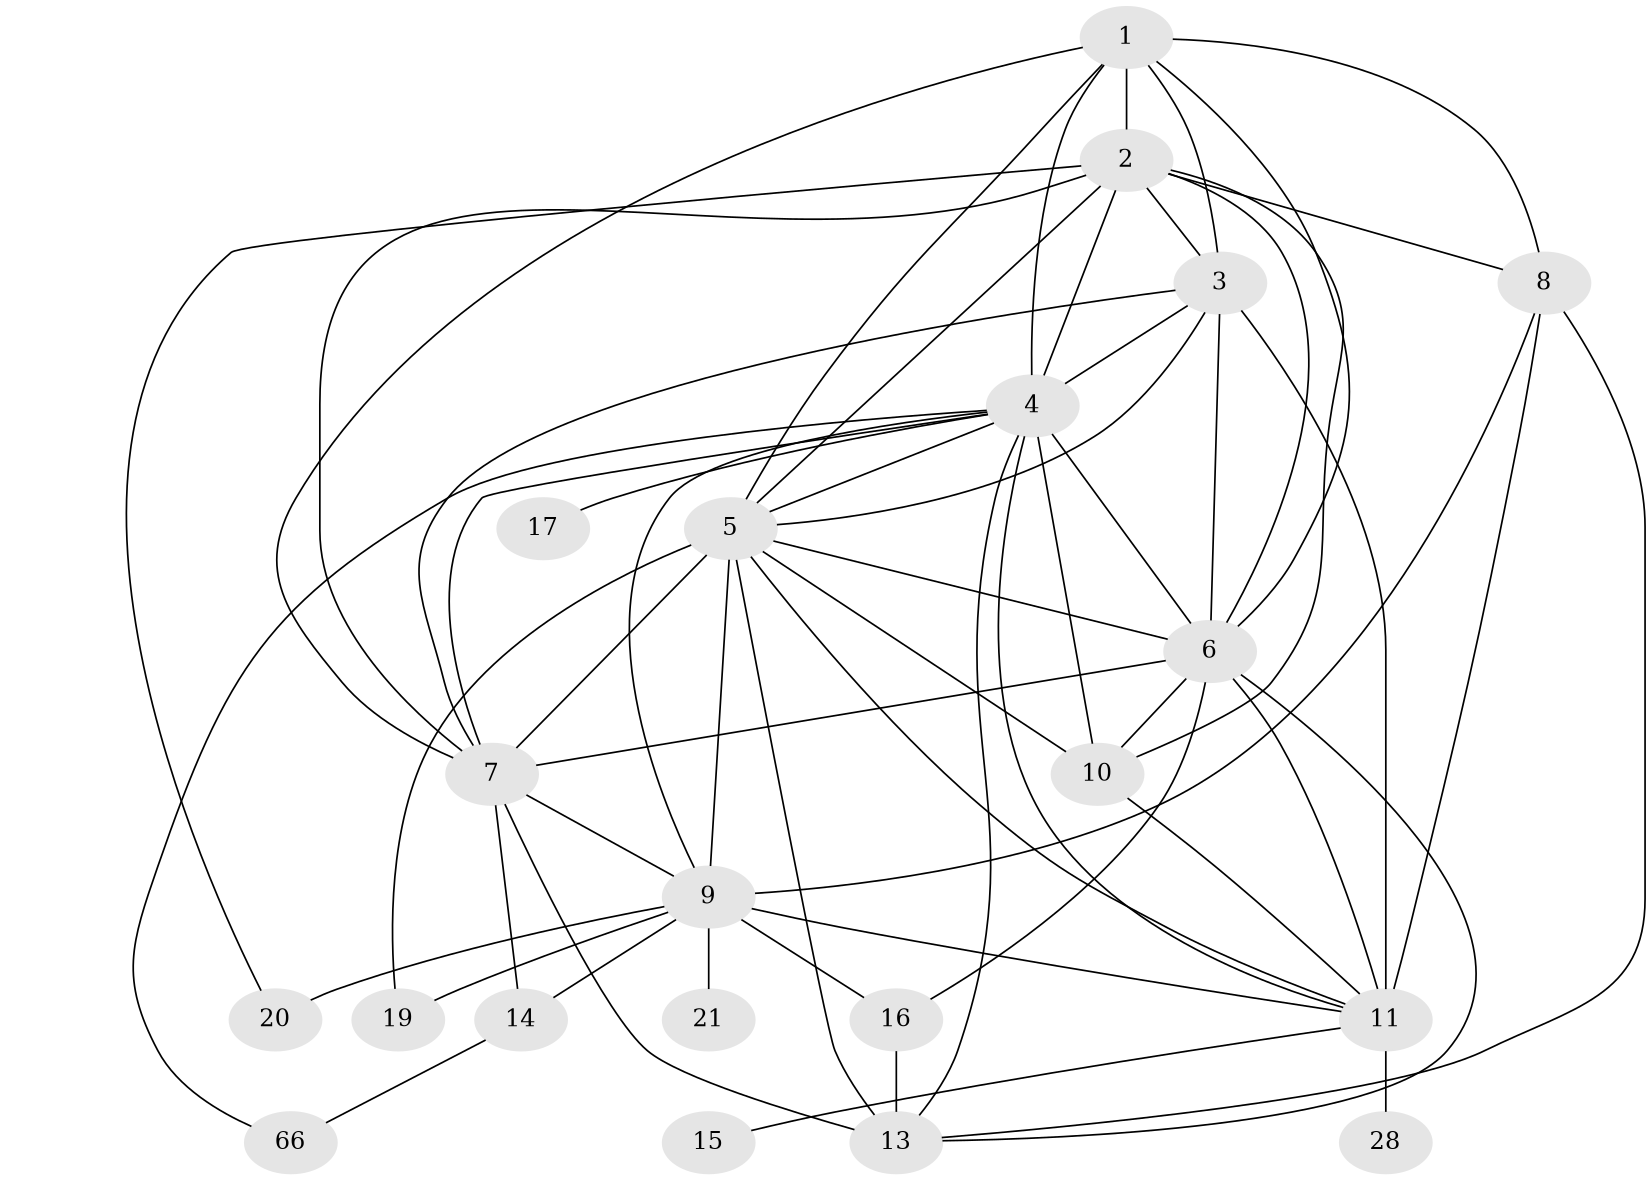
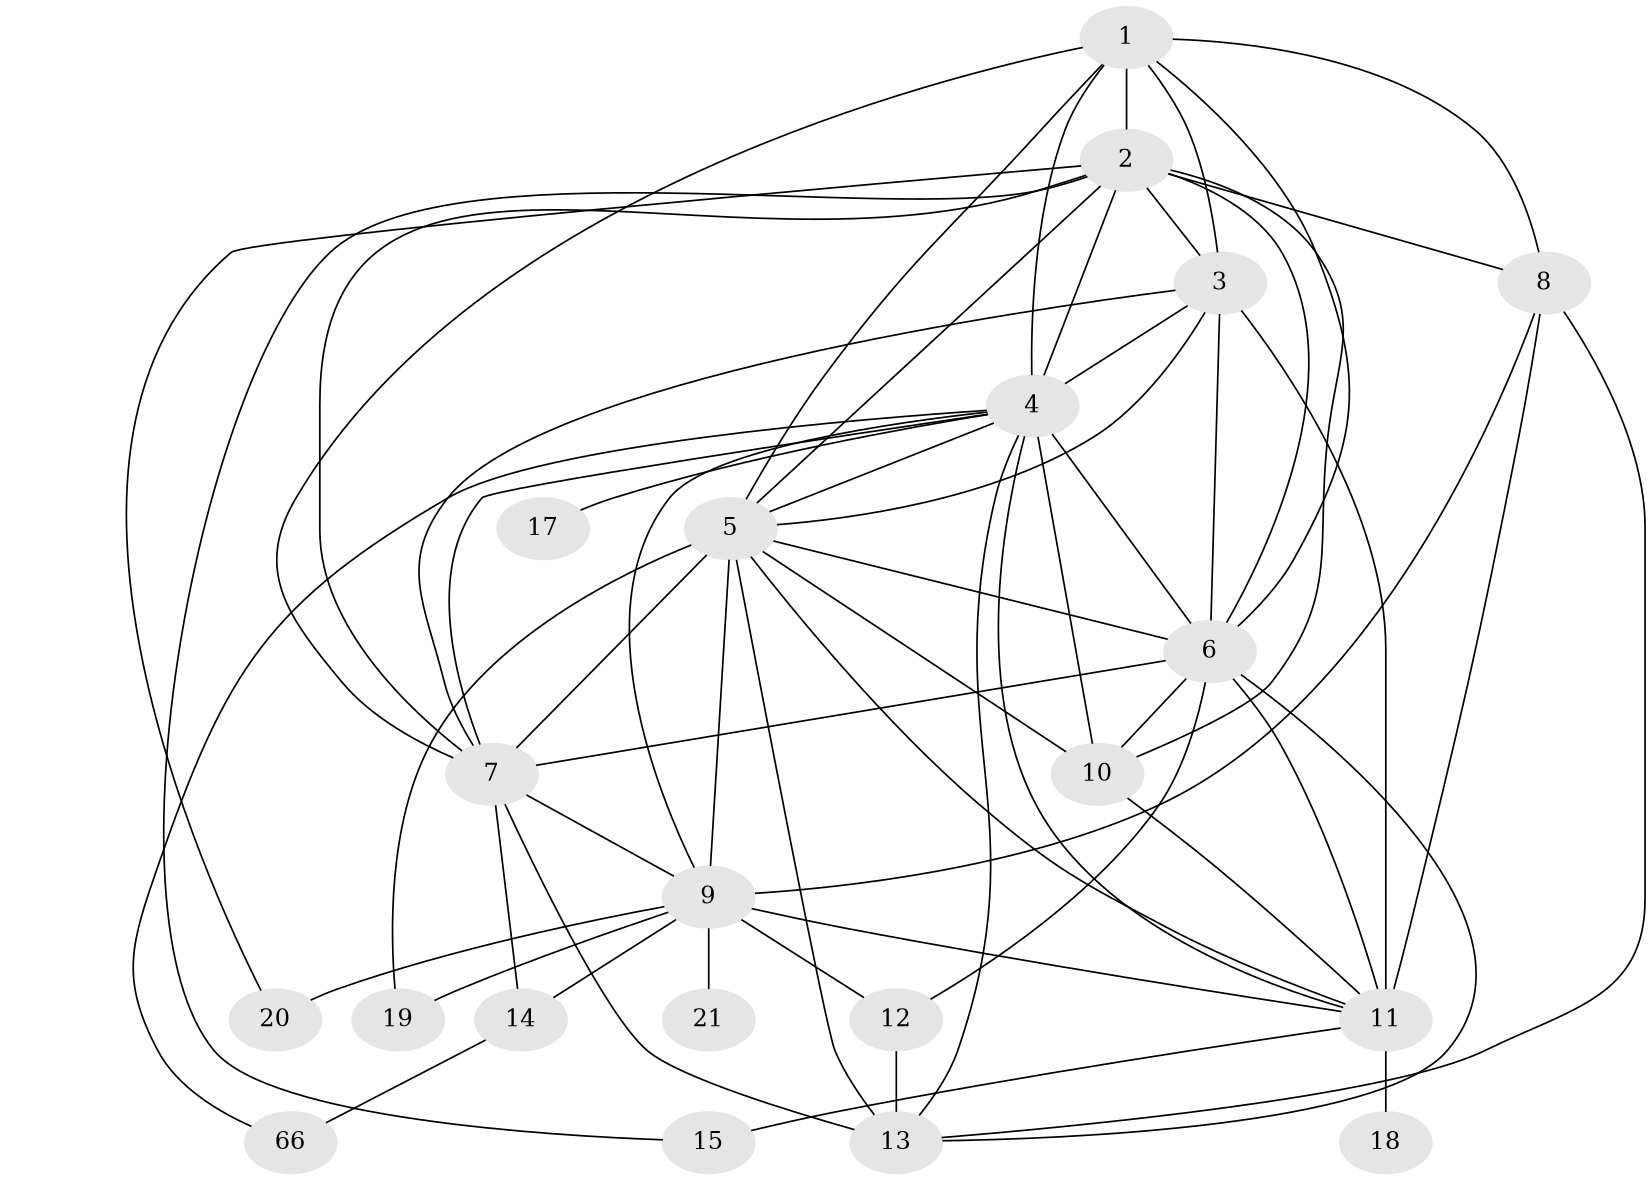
edge "2" -- "15": added
node "16": label "16" -> "12"
node "28": label "28" -> "18"
